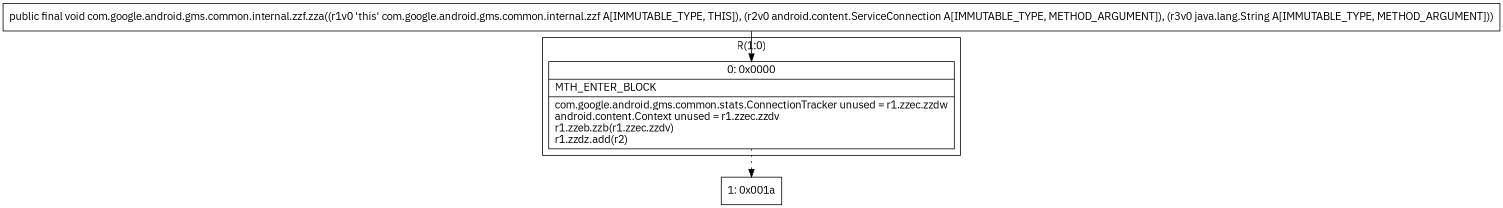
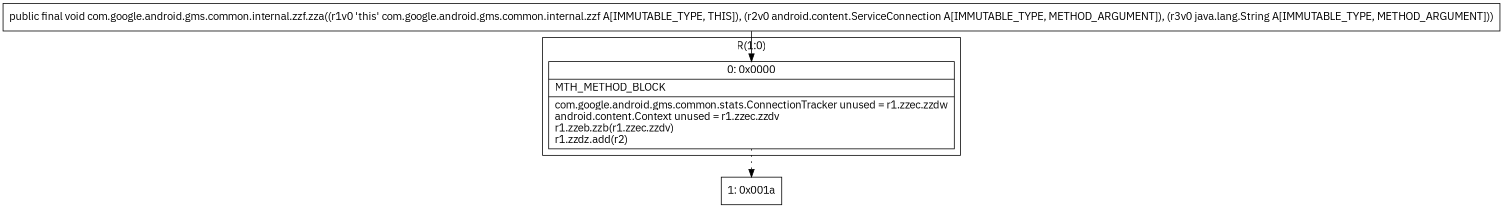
node "0: 0x0000": text "MTH_ENTER_BLOCK" -> "MTH_METHOD_BLOCK"
